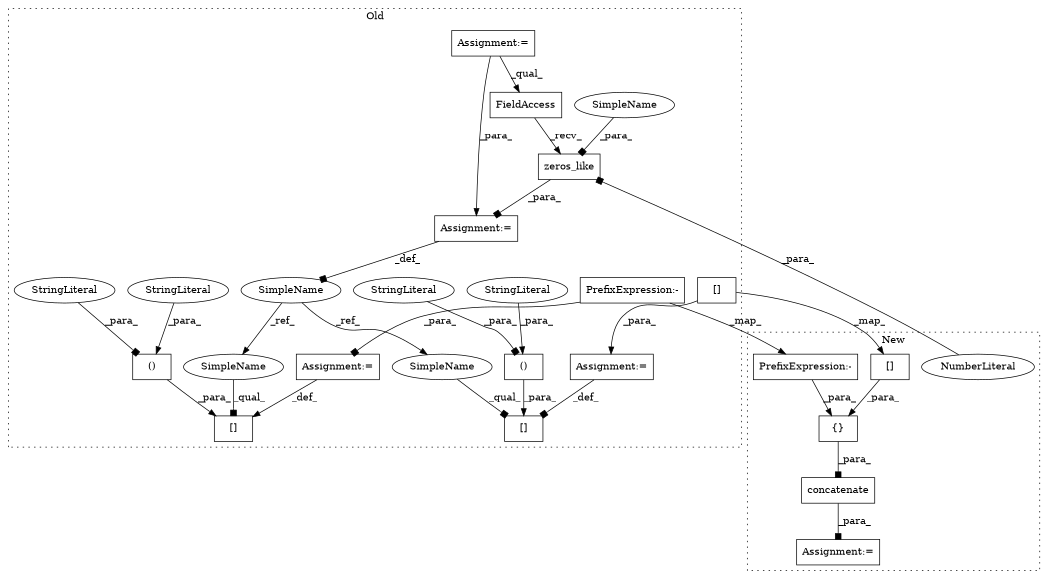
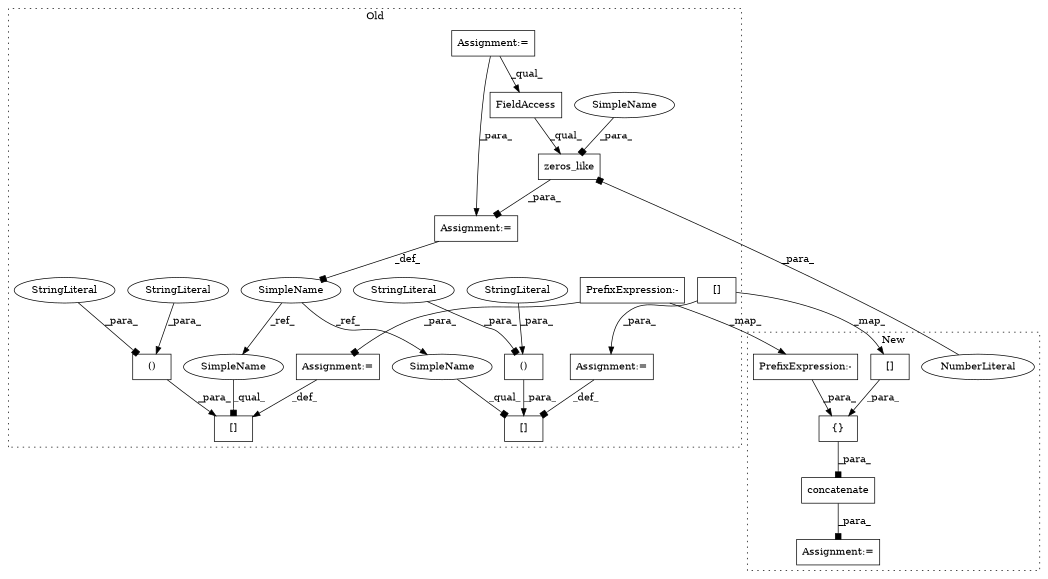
edge "FieldAccess" -> "zeros_like": label "_recv_" -> "_qual_"
